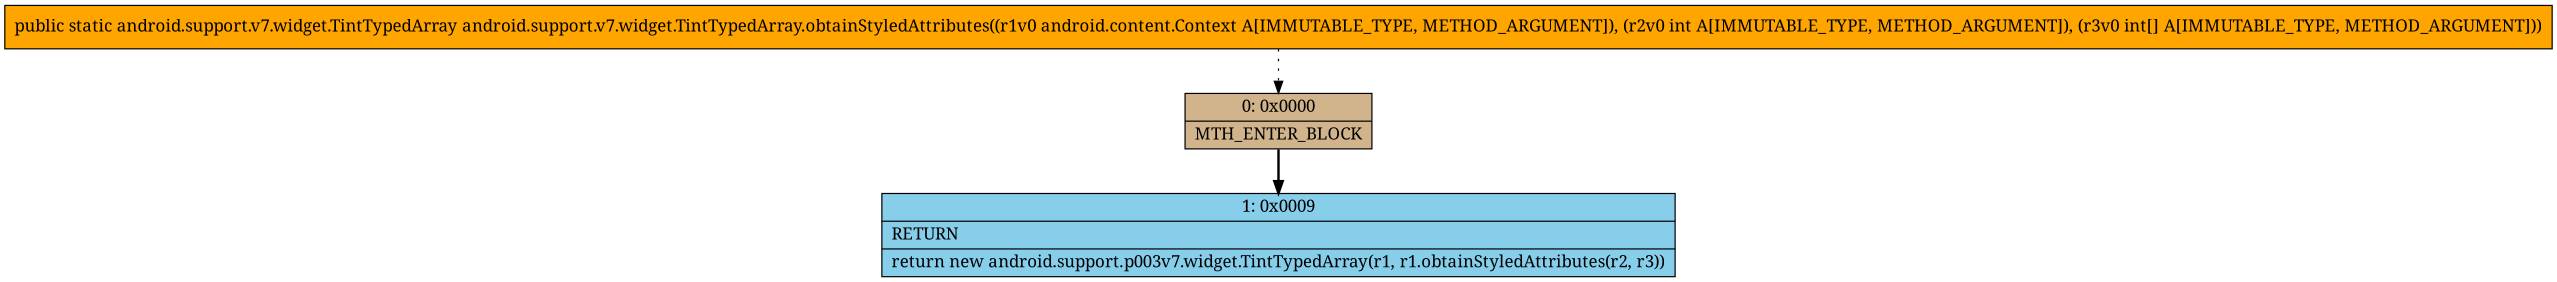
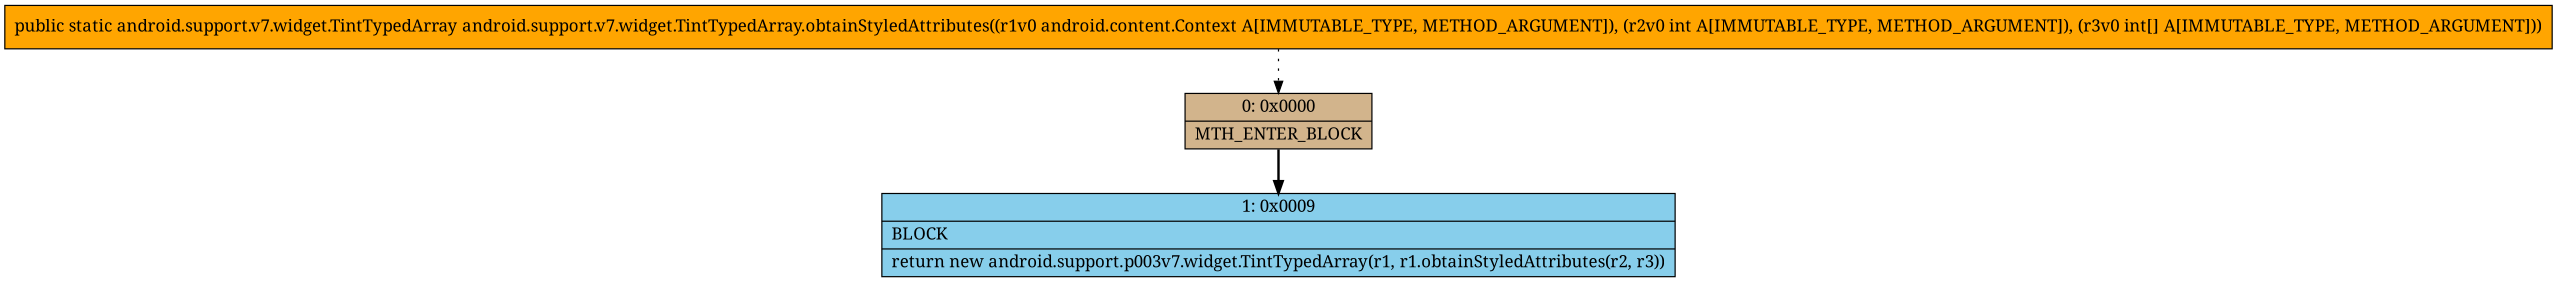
node "1: 0x0009": text "RETURN" -> "BLOCK"
